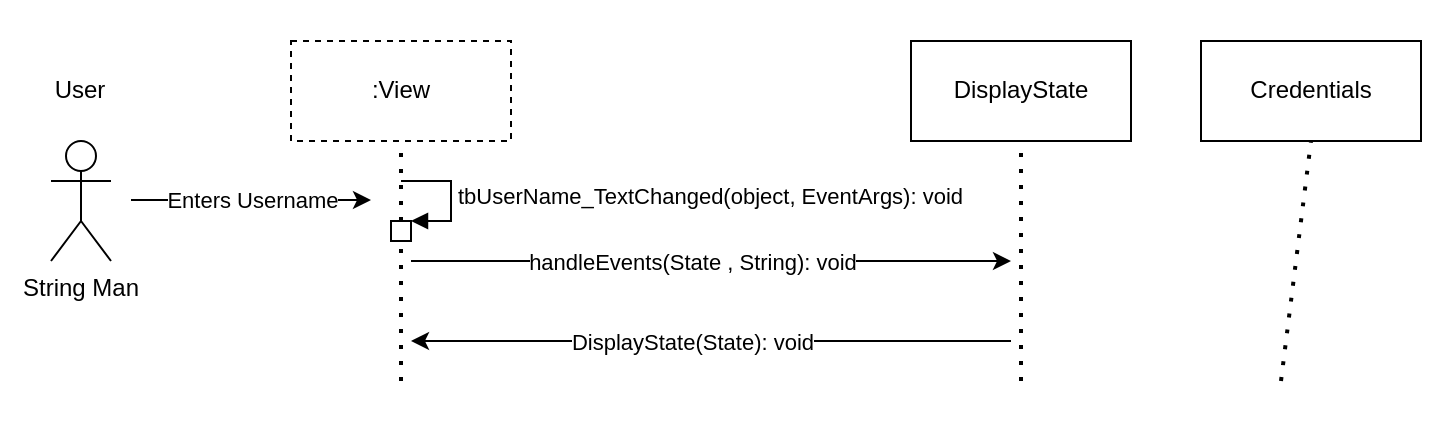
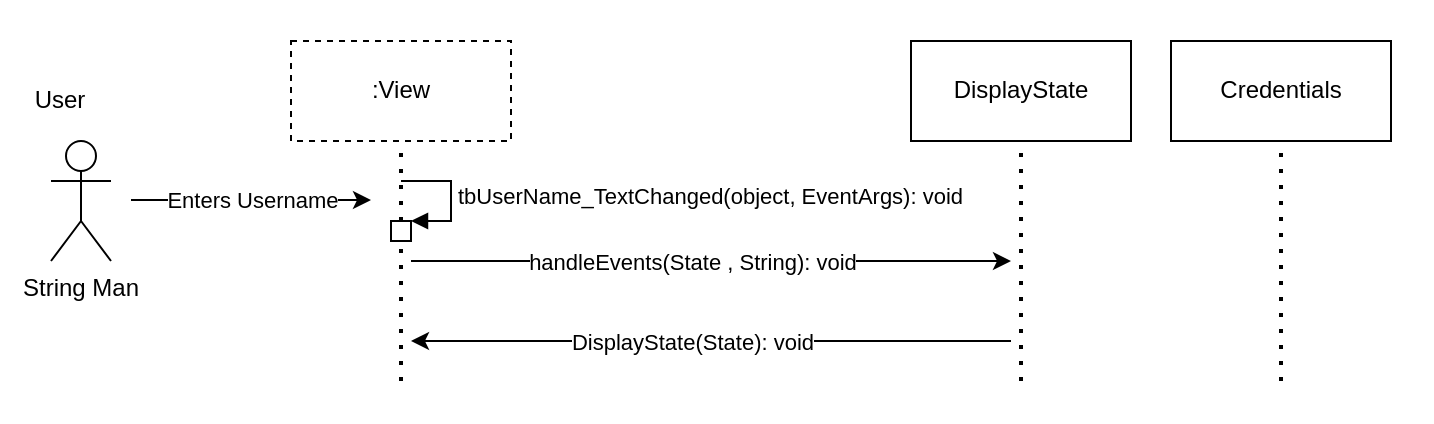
node "User": moved (81, 91) -> (61, 101)
node "Credentials": moved (1311, 91) -> (1281, 91)
